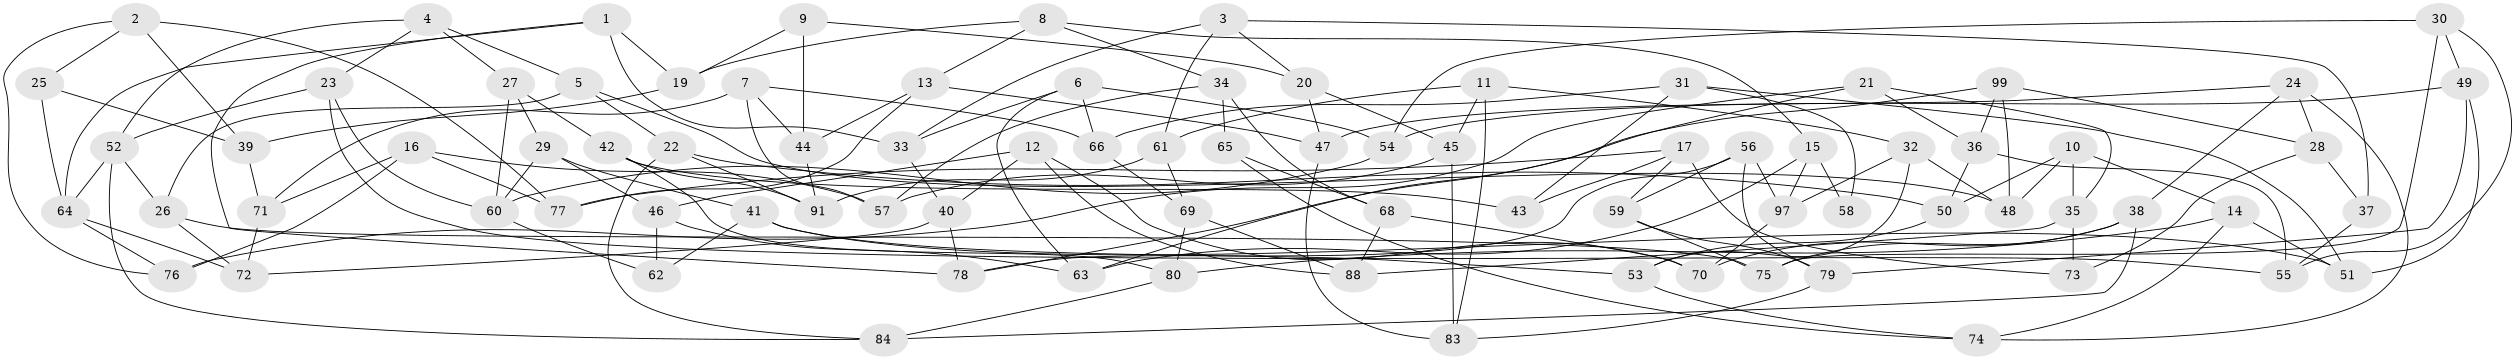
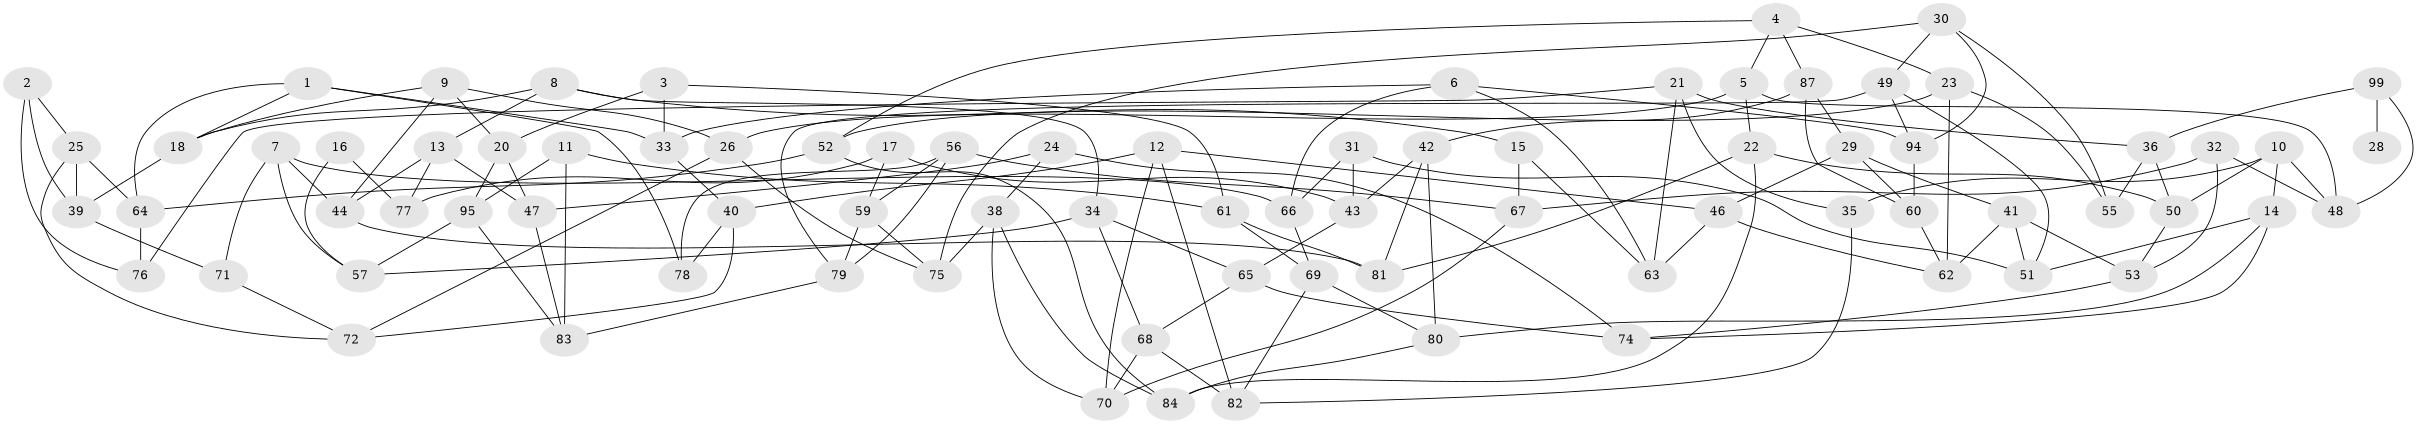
edge "2" -- "77": removed
node "27": label "27" -> "87"
node "19": label "19" -> "18"
edge "11" -- "32": removed
edge "24" -- "28": removed
node "54": label "54" -> "94"
node "45": label "45" -> "95"
edge "23" -- "60": now "23" -- "62"
edge "99" -- "78": removed
edge "52" -- "26": now "9" -- "26"
edge "16" -- "71": removed
node "91": label "91" -> "81"
node "97": label "97" -> "67"
node "58": removed
node "37": removed
edge "16" -- "76": removed
edge "43" -- "65": added
edge "64" -- "72": now "25" -- "72"
node "88": label "88" -> "82"
node "73": removed
